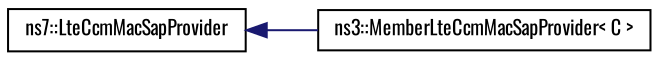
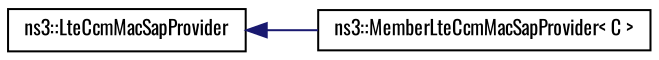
node "ns7::LteCcmMacSapProvider": label "ns7::LteCcmMacSapProvider" -> "ns3::LteCcmMacSapProvider"
